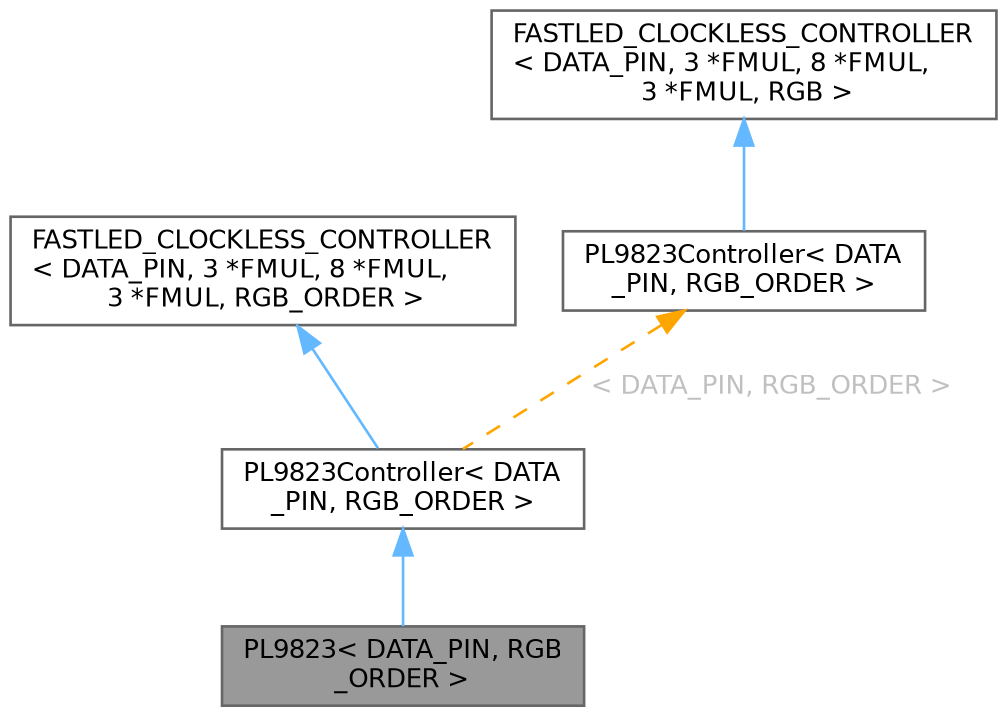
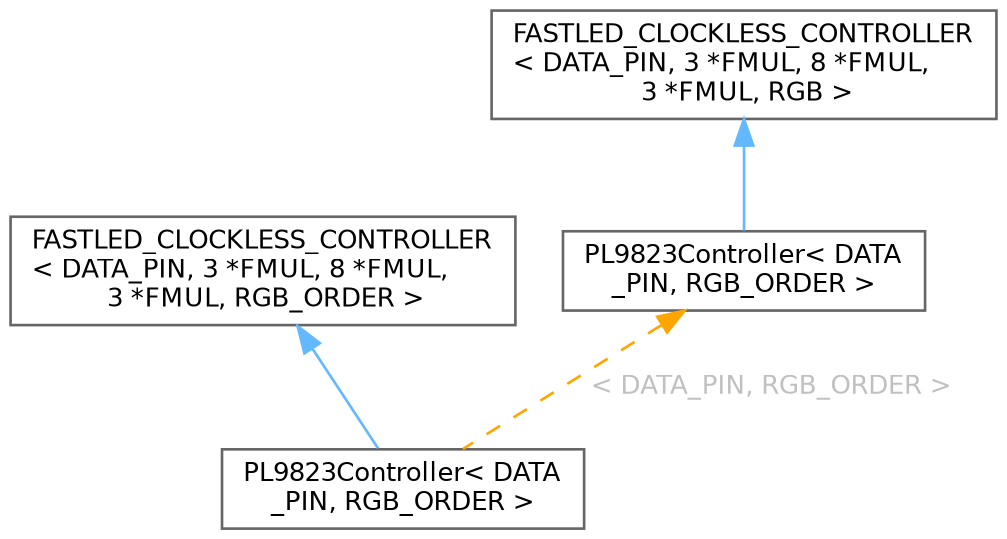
node "PL9823< DATA_PIN, RGB _ORDER >": removed
